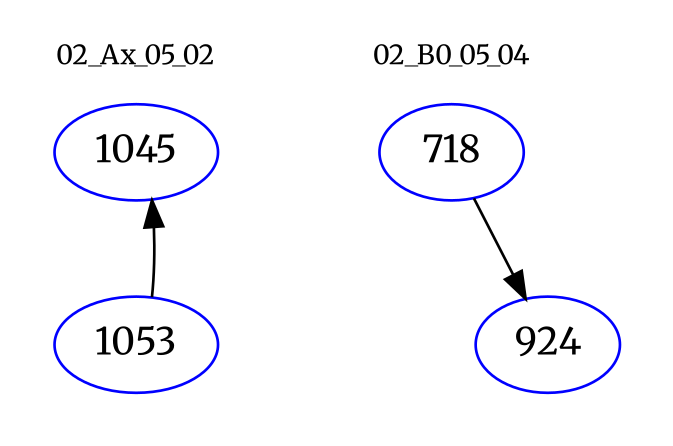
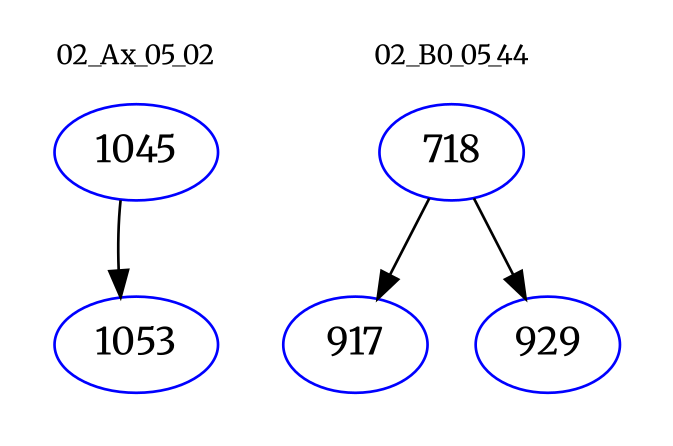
cluster "02_B0_05_04": label "02_B0_05_04" -> "02_B0_05_44"
edge "1053" -> "1045": reversed
node "917": added
node "924": label "924" -> "929"
